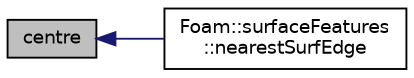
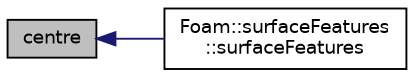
node "Foam::surfaceFeatures ::nearestSurfEdge": label "Foam::surfaceFeatures ::nearestSurfEdge" -> "Foam::surfaceFeatures ::surfaceFeatures"
